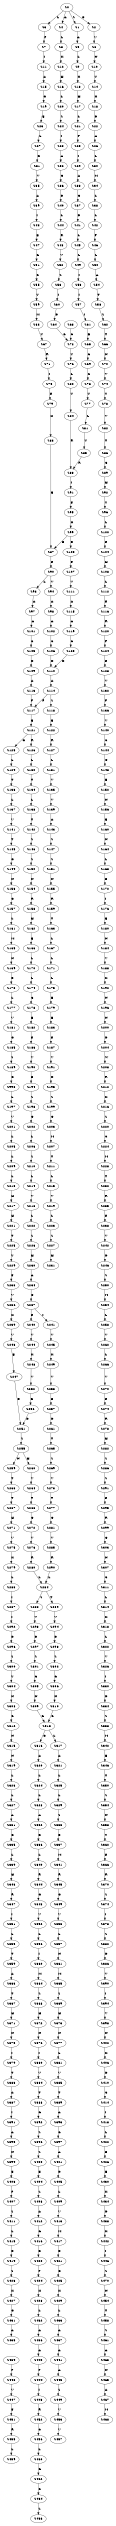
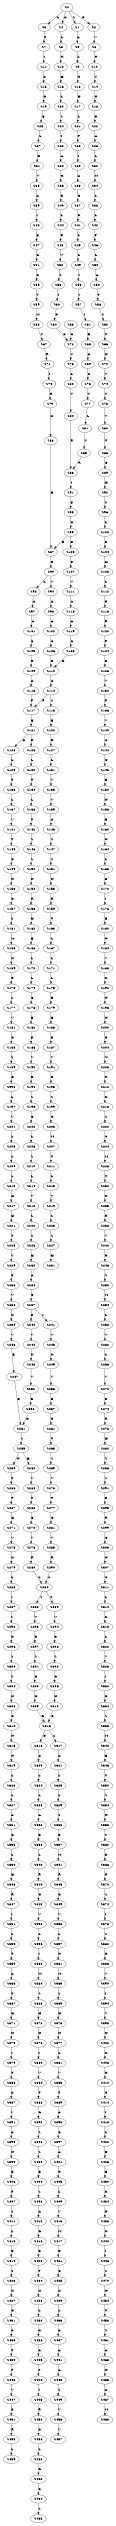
edge "S435" -> "S439": added, label "T"
